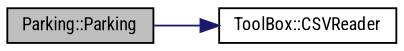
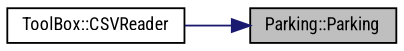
edge "Parking::Parking" -> "ToolBox::CSVReader": reversed
